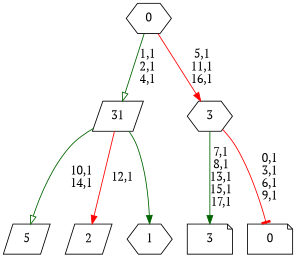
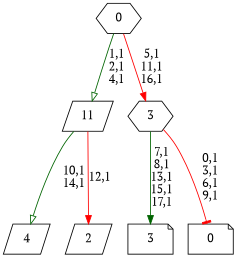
node "31": label "31" -> "11"
node "5": label "5" -> "4"
node "1": removed
